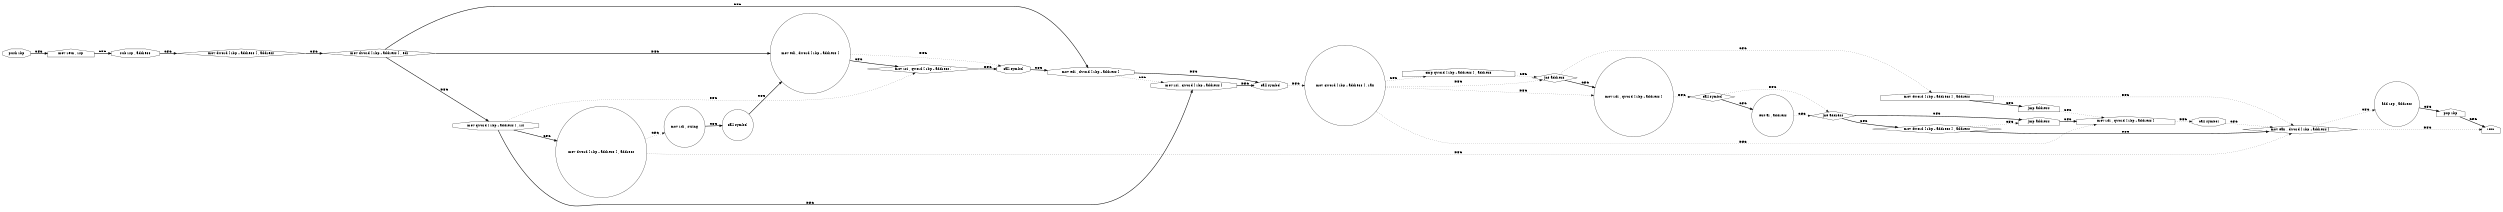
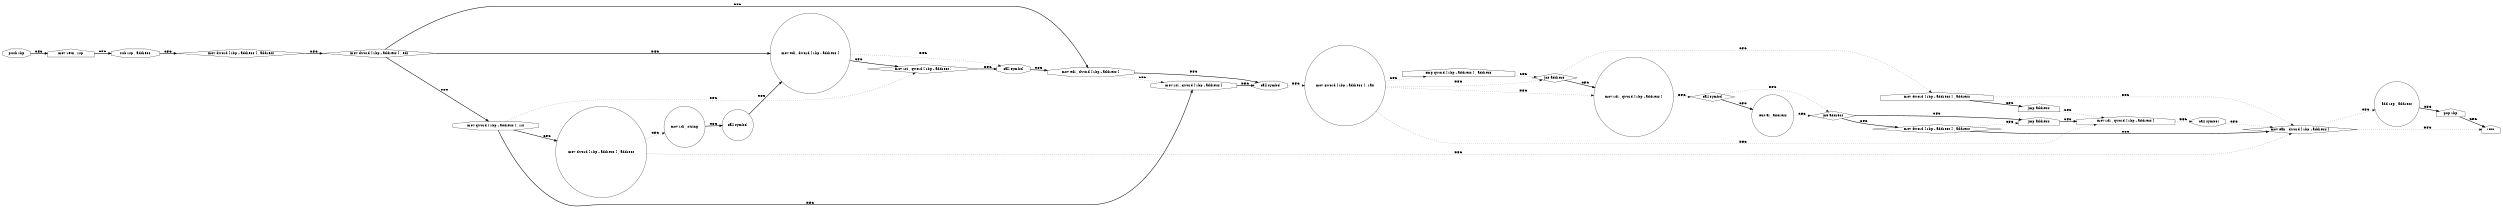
edge "mov dword [ rbp - address ] , edi" -> "mov qword [ rbp - address ] , rsi": label "DFG" -> "CFG"
